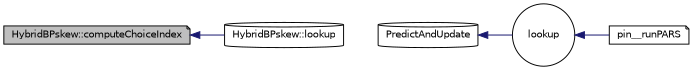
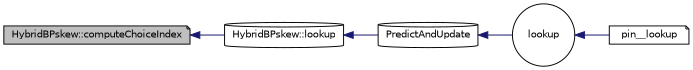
edge "PredictAndUpdate" -> "HybridBPskew::lookup": added
node "pin__runPARS": label "pin__runPARS" -> "pin__lookup"
